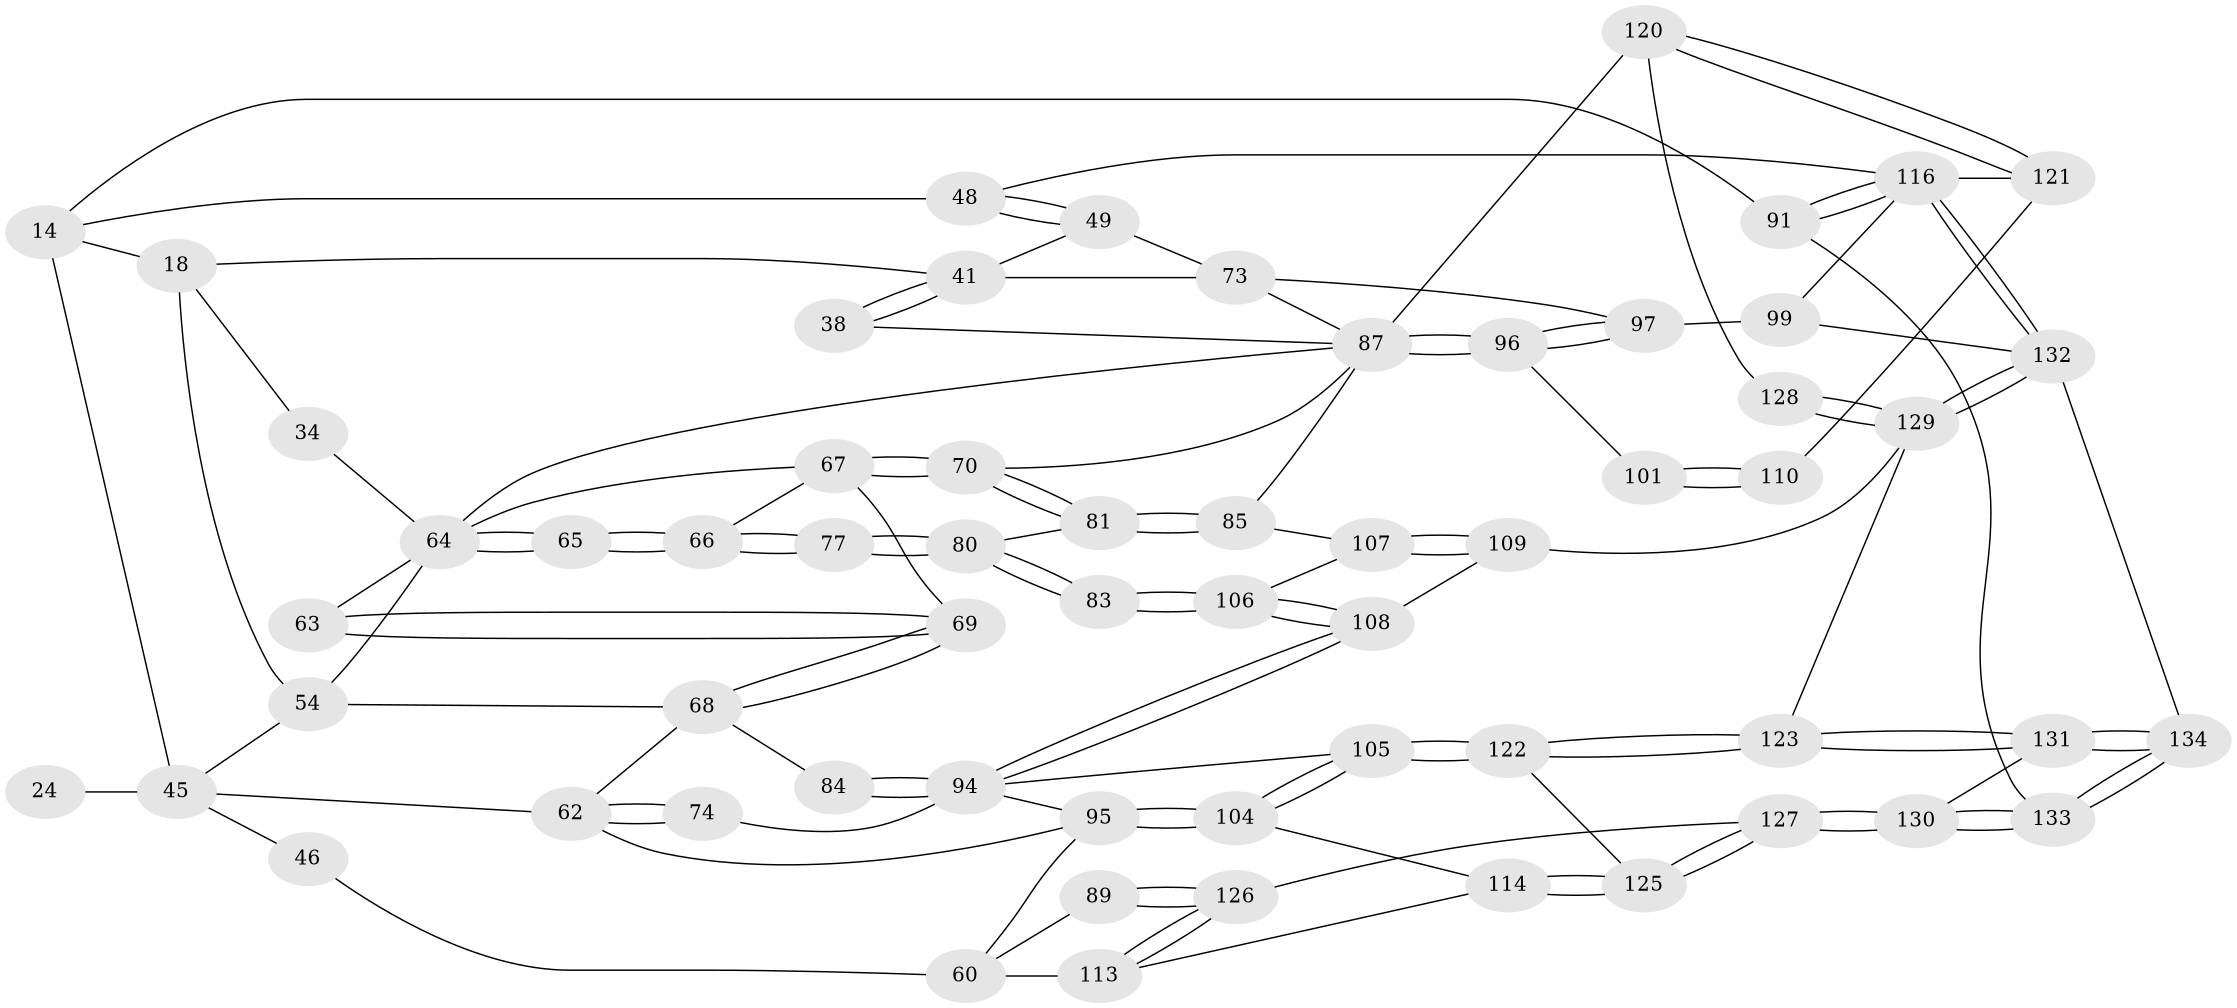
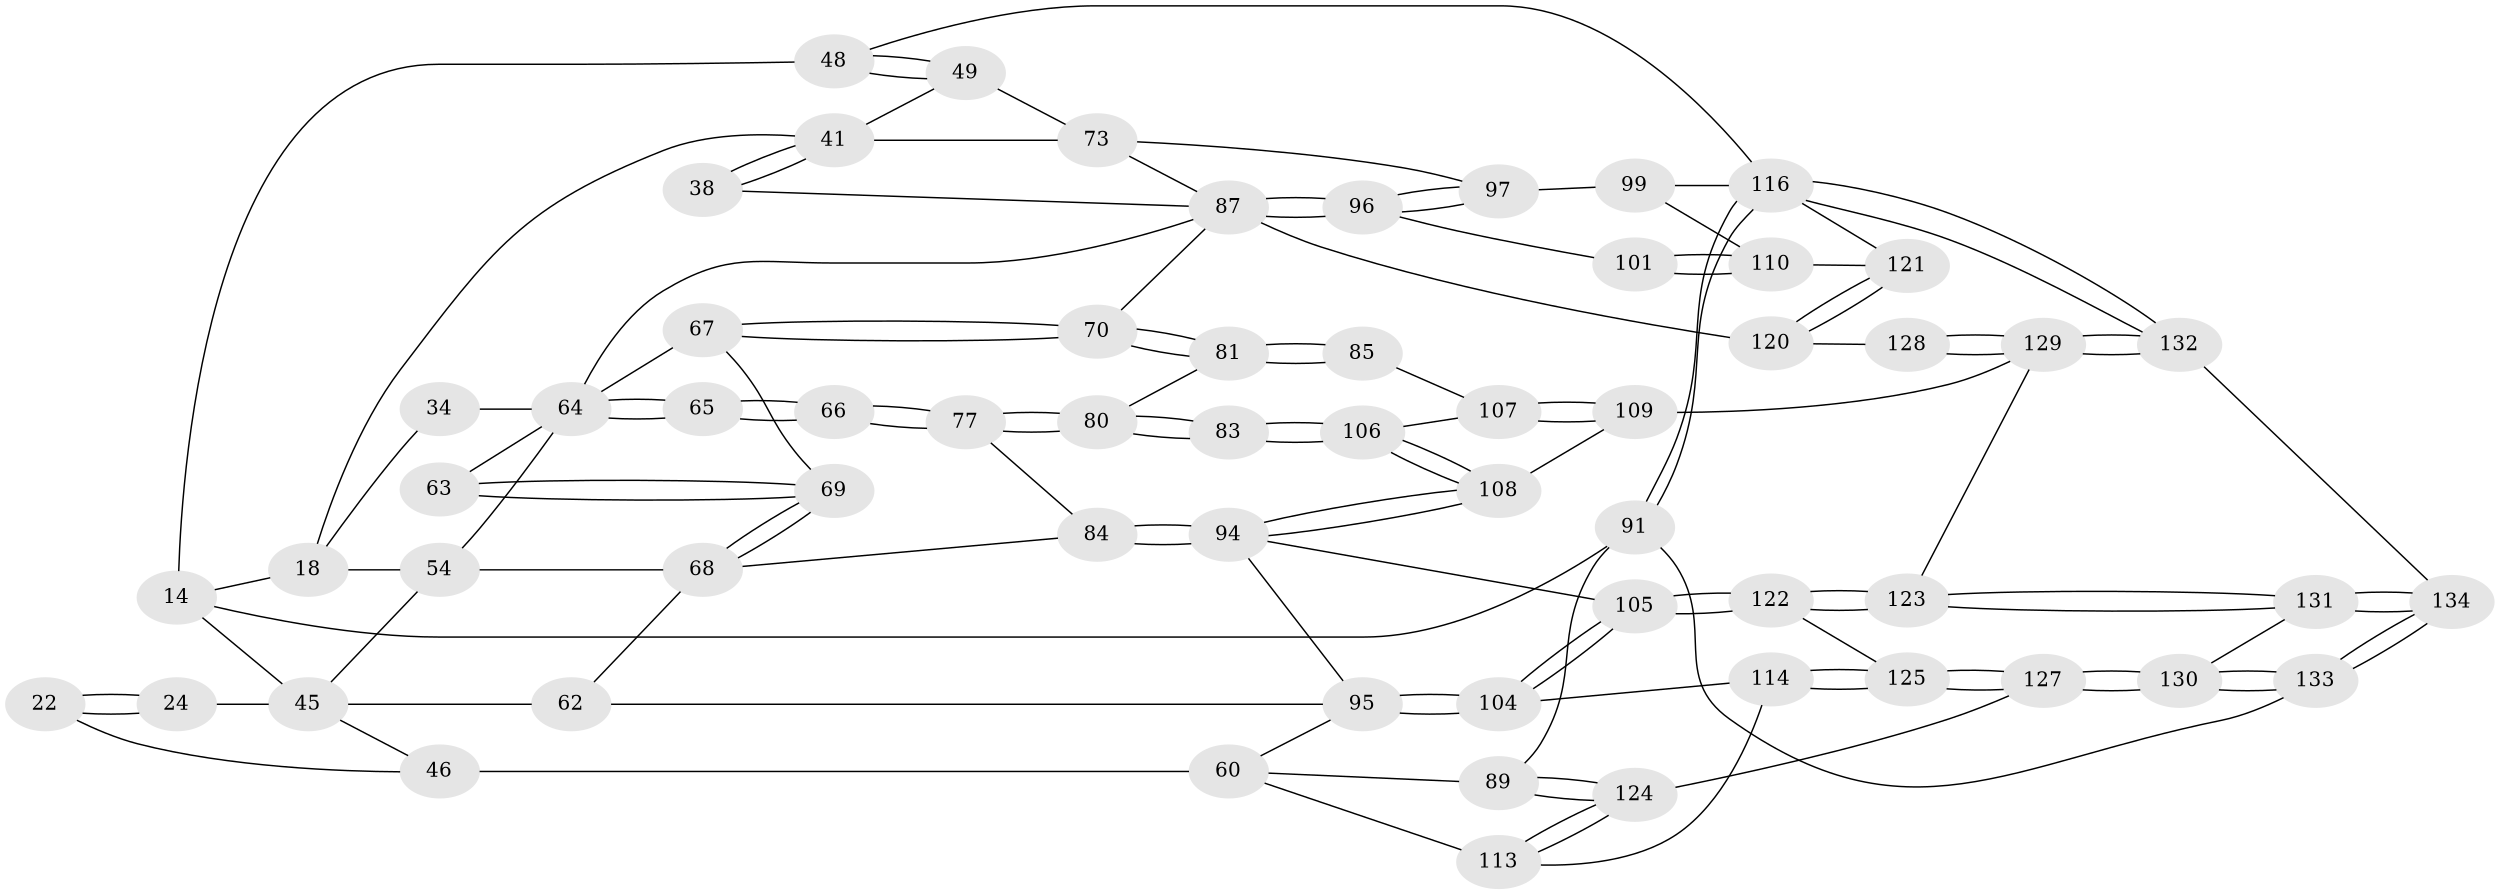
edge "99" -- "132": now "99" -- "110"
edge "87" -- "85": removed
edge "77" -- "84": added
edge "67" -- "66": removed
edge "91" -- "89": added
node "22": added
node "74": removed
node "126": label "126" -> "124"
